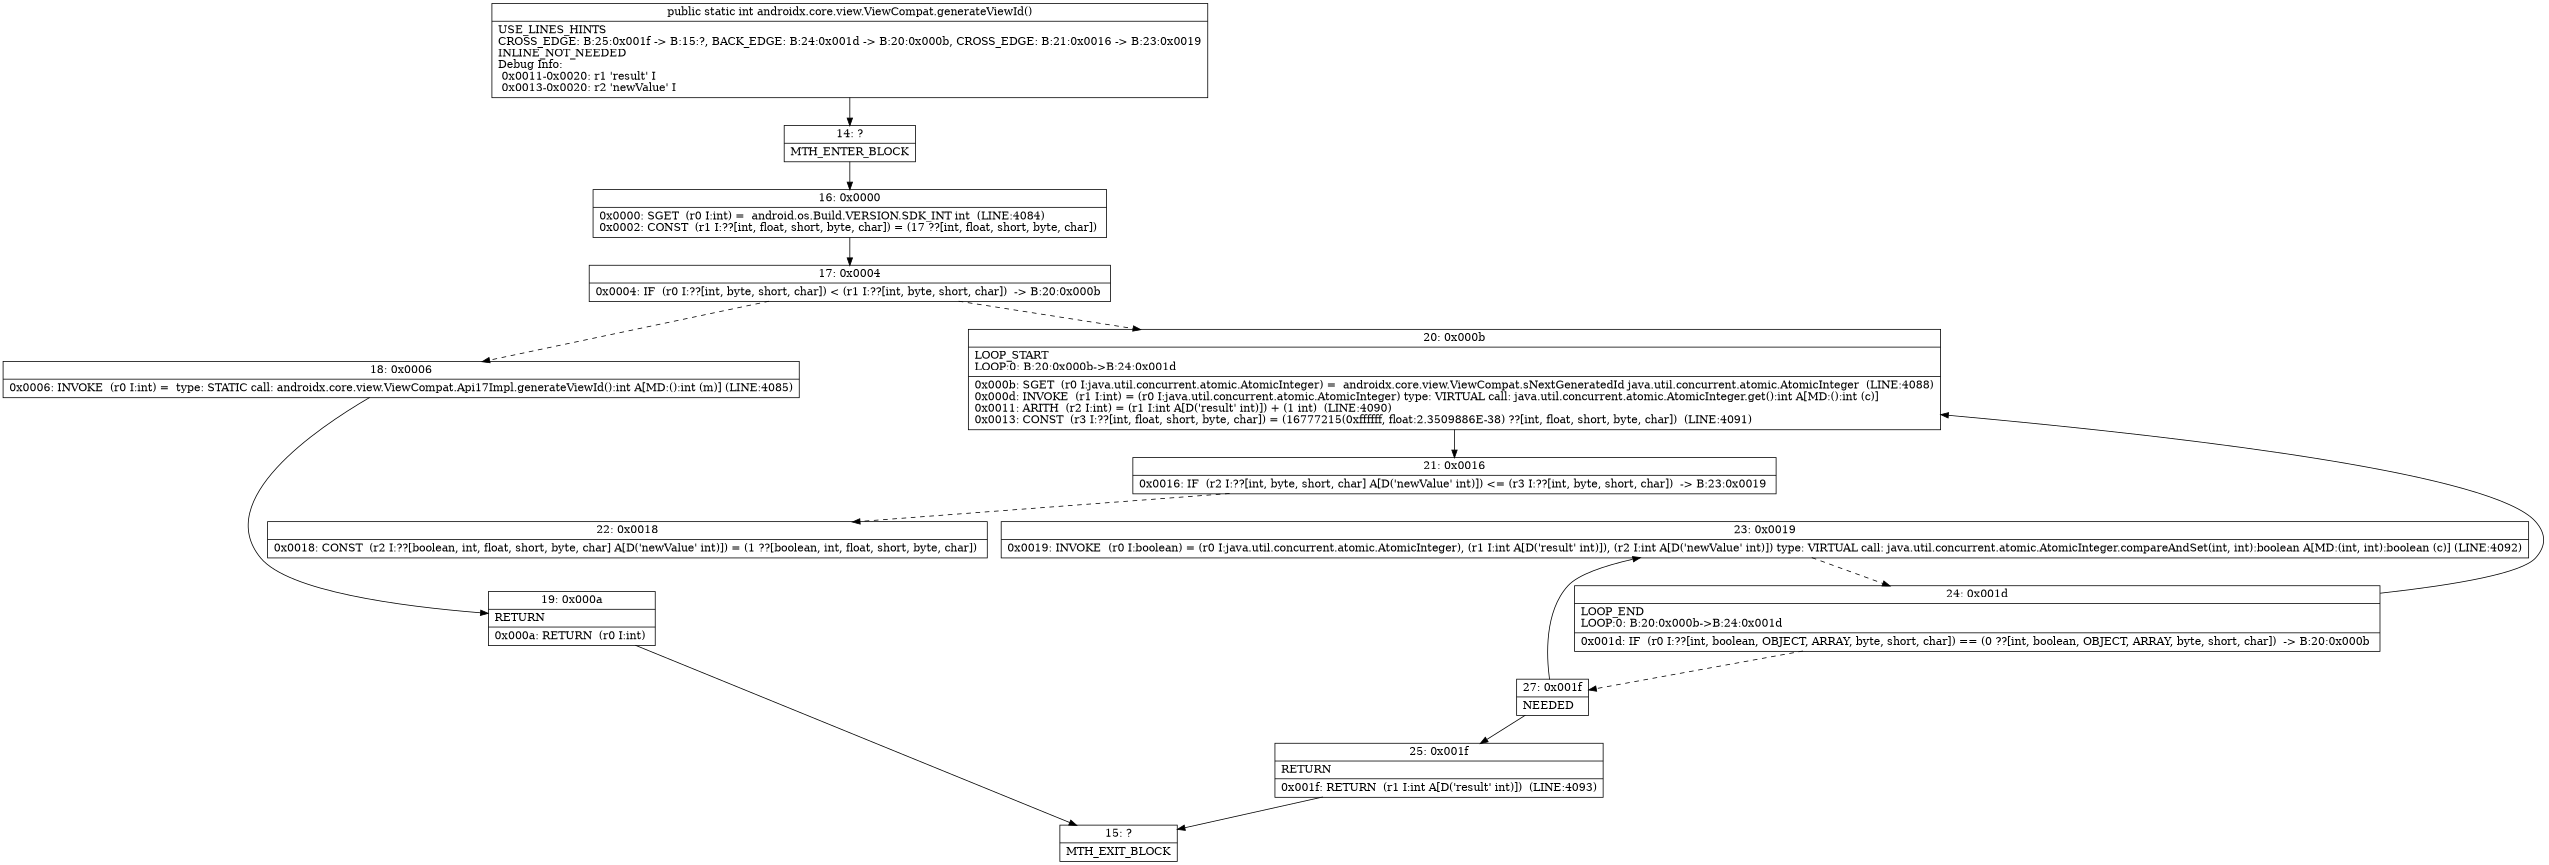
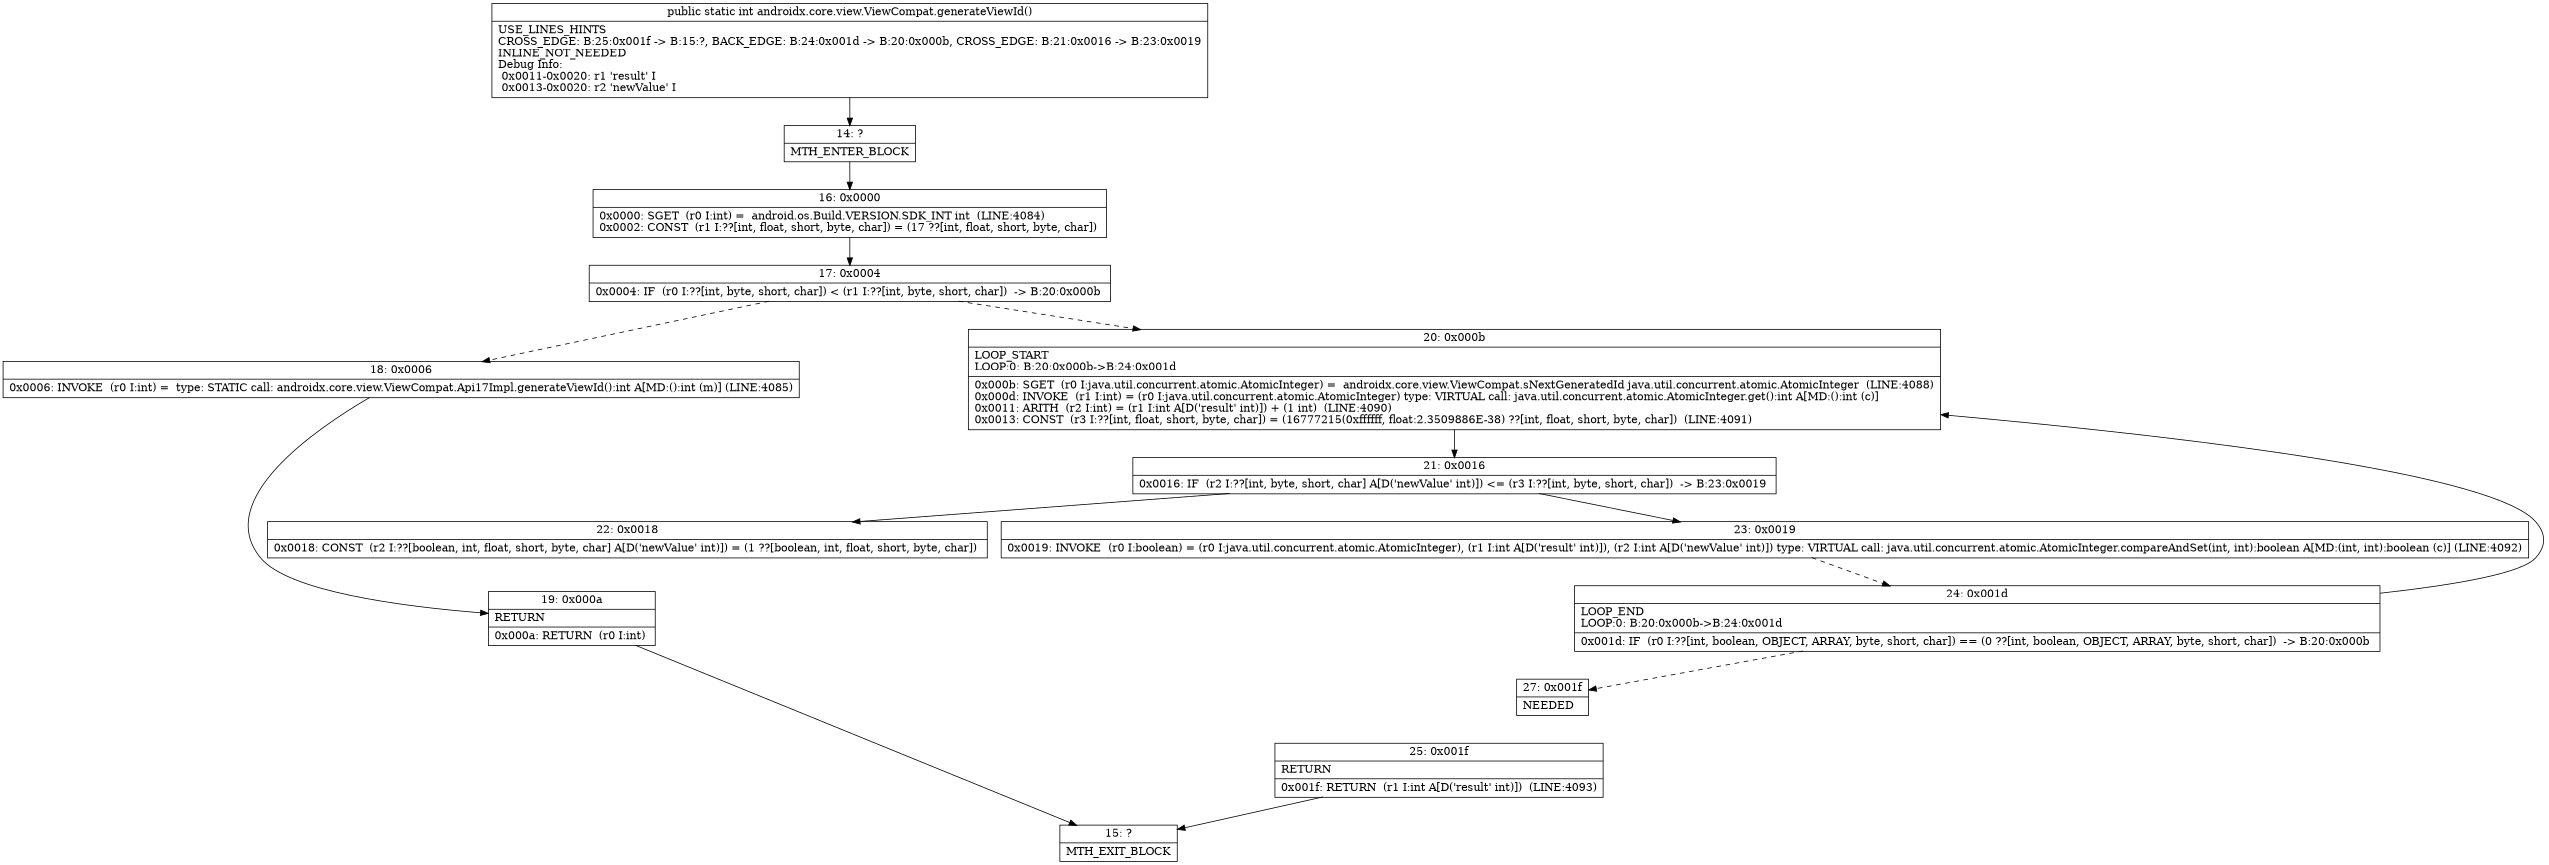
edge "21: 0x0016" -> "22: 0x0018": style dashed -> solid
edge "27: 0x001f" -> "23: 0x0019": now "21: 0x0016" -> "23: 0x0019"
edge "27: 0x001f" -> "25: 0x001f": removed
